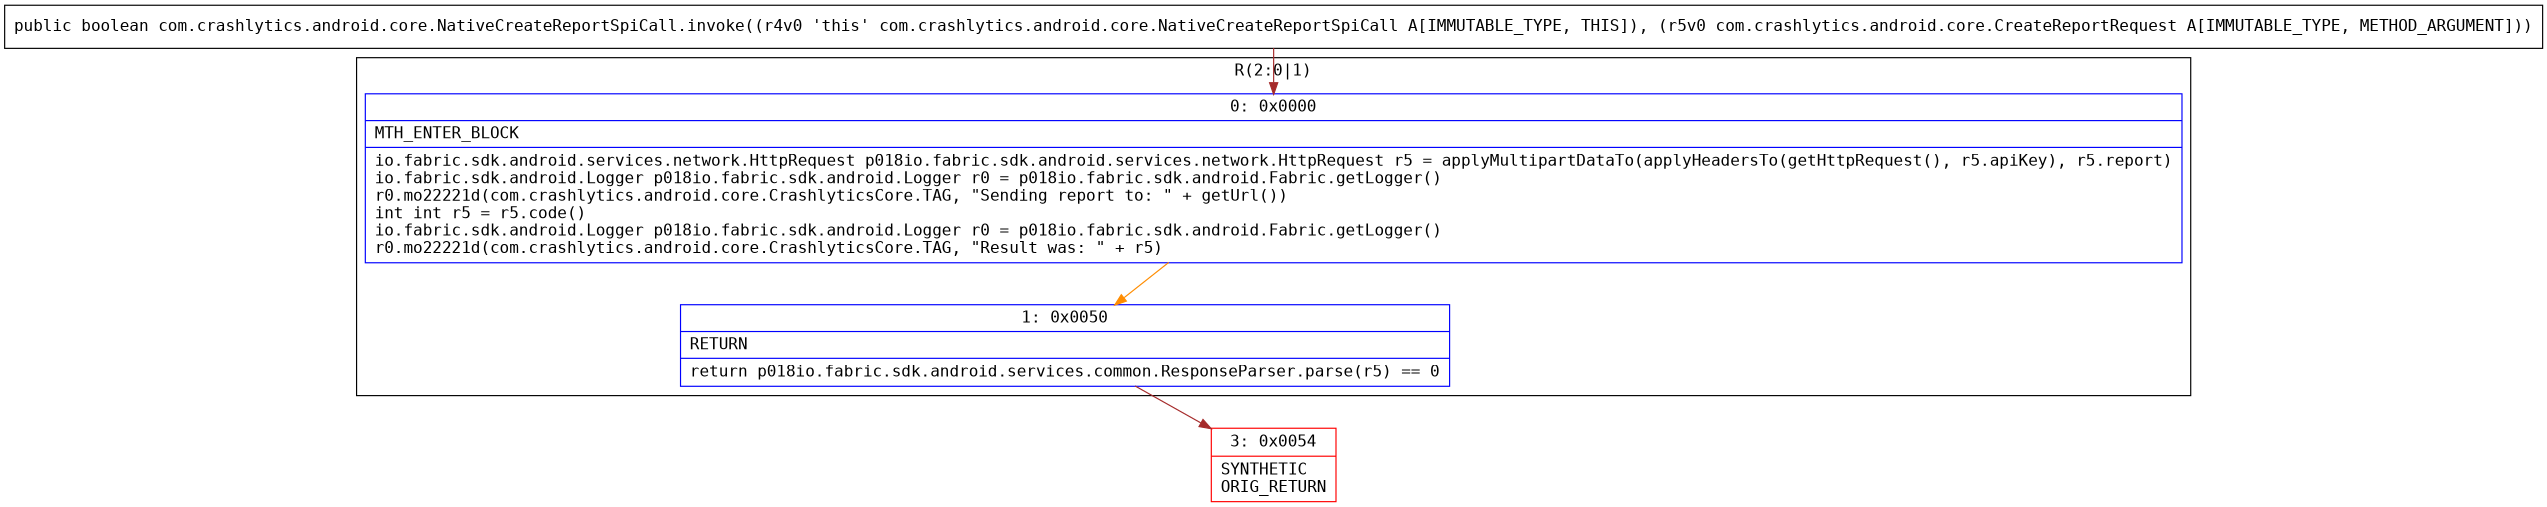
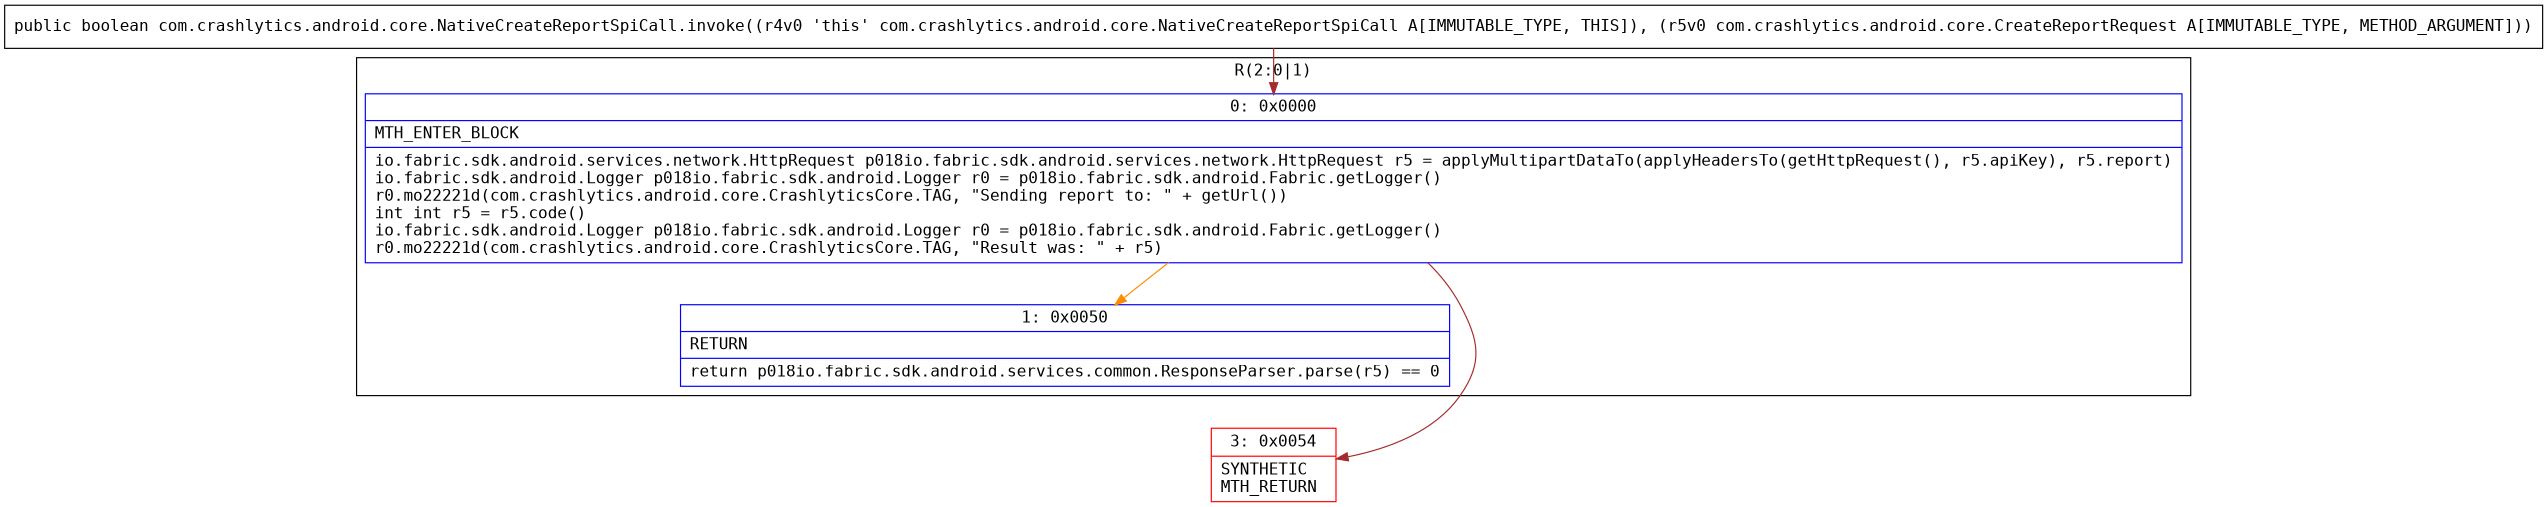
edge "1: 0x0050" -> "3: 0x0054": now "0: 0x0000" -> "3: 0x0054"
node "3: 0x0054": text "ORIG_RETURN" -> "MTH_RETURN"
